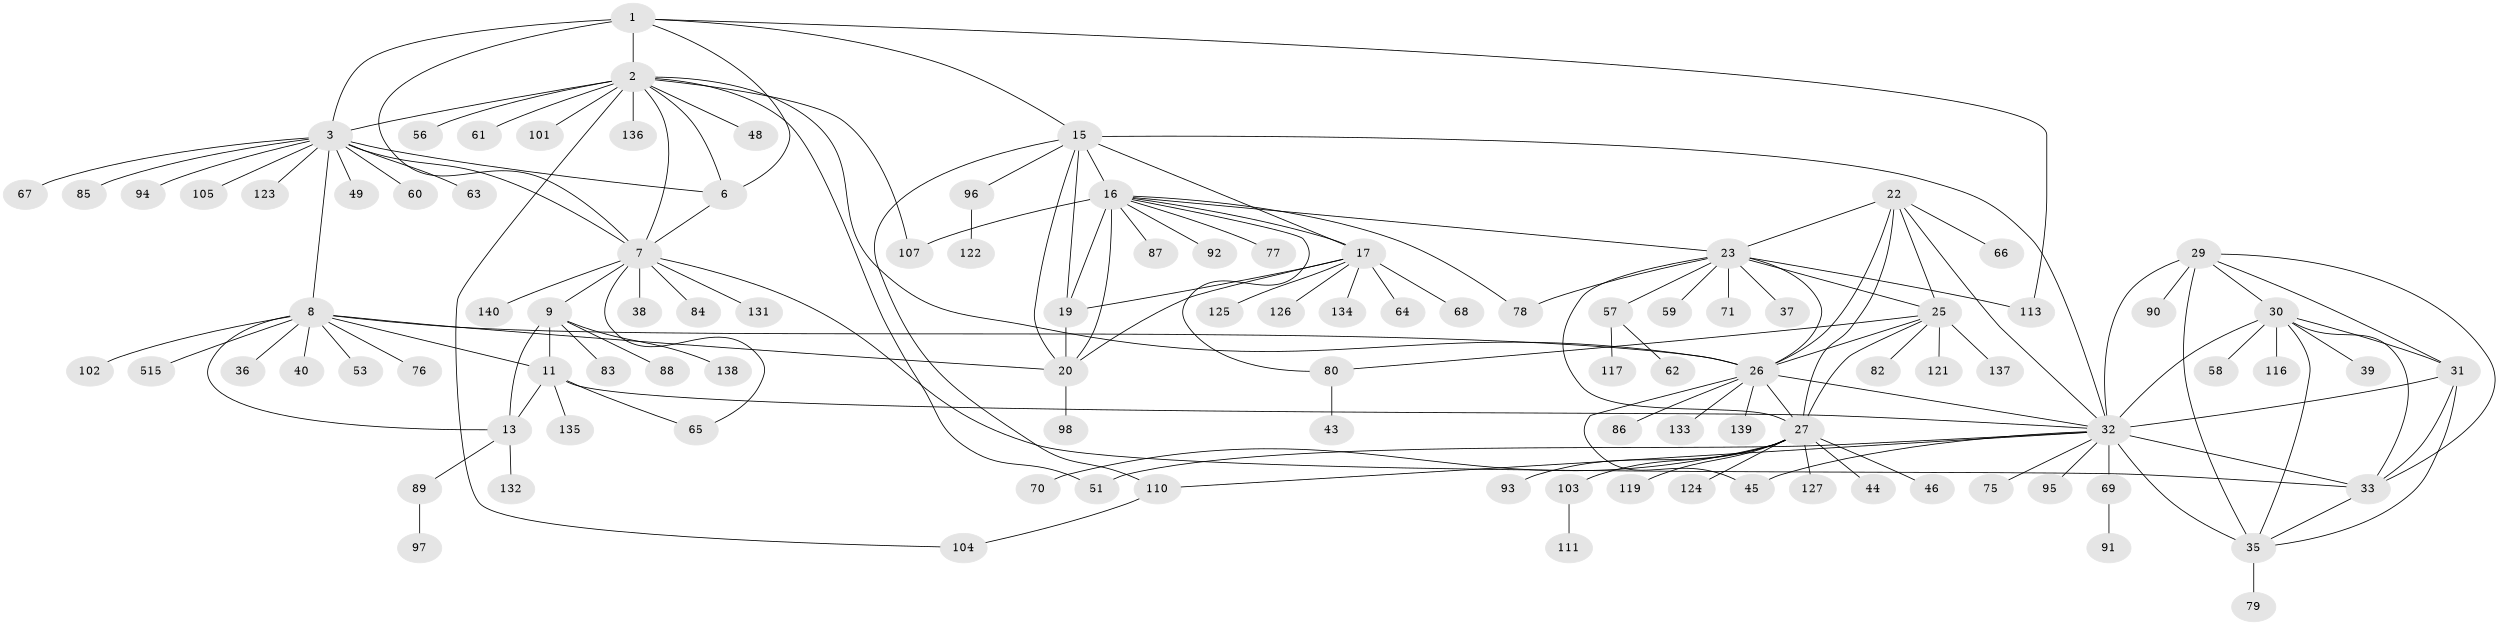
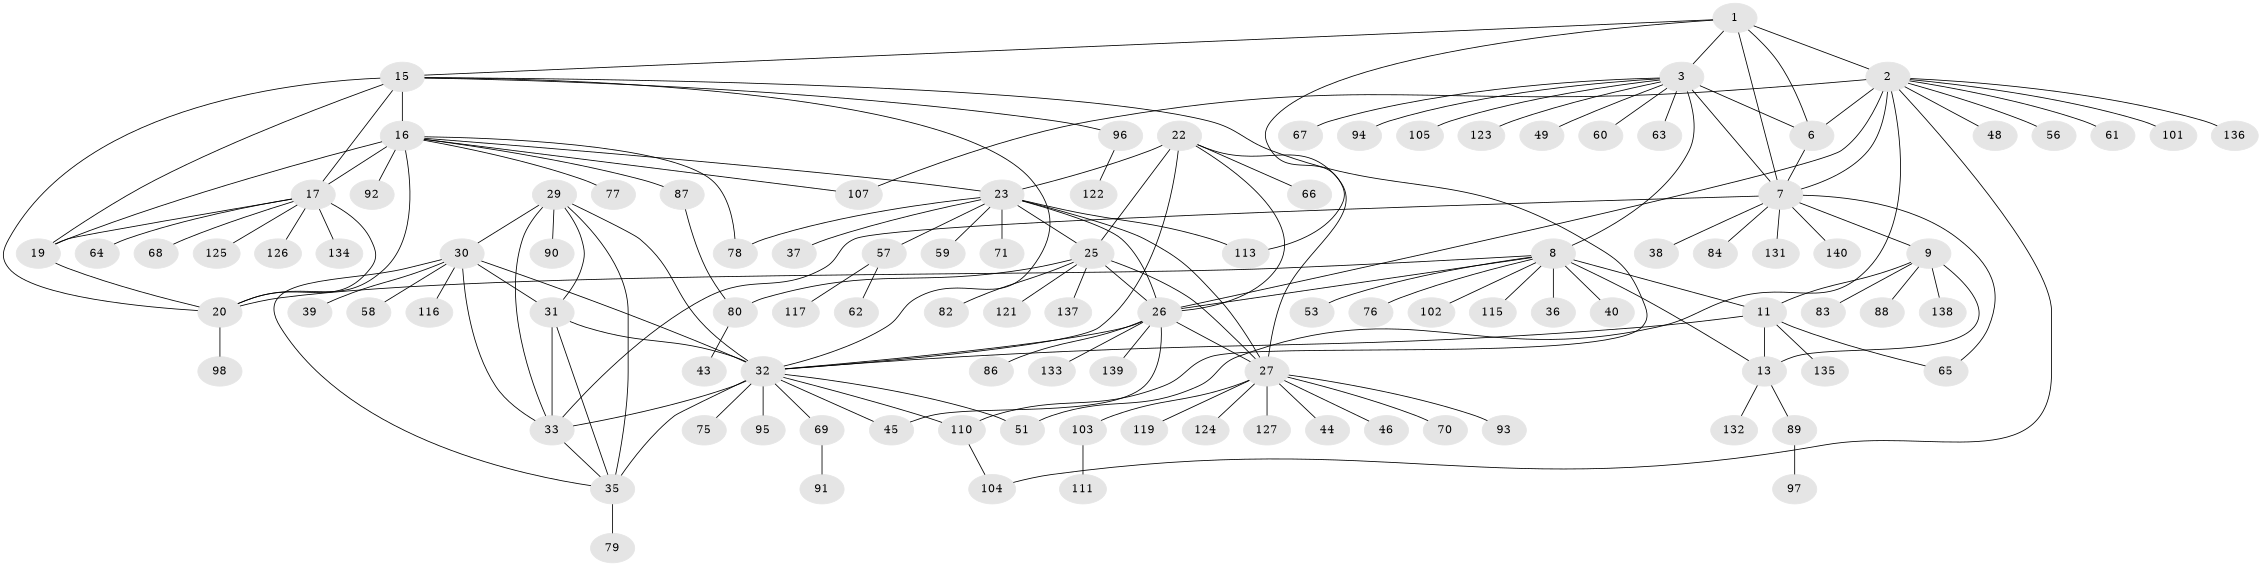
edge "2" -- "3": removed
node "85": removed
edge "16" -- "80": now "87" -- "80"
node "515": label "515" -> "115"
